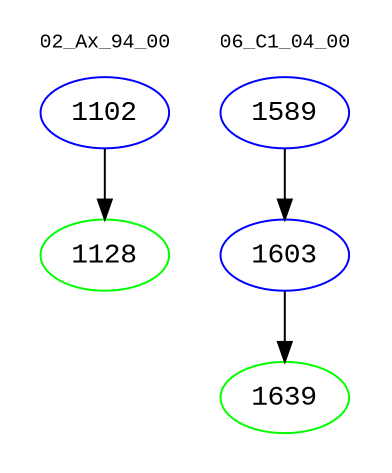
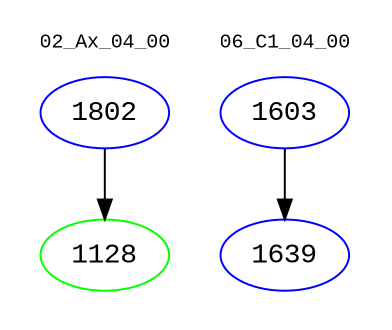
cluster "02_Ax_94_00": label "02_Ax_94_00" -> "02_Ax_04_00"
node "1102": label "1102" -> "1802"
node "1589": removed
node "1639": color green -> blue
